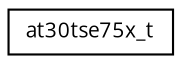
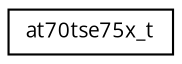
node "at30tse75x_t": label "at30tse75x_t" -> "at70tse75x_t"
